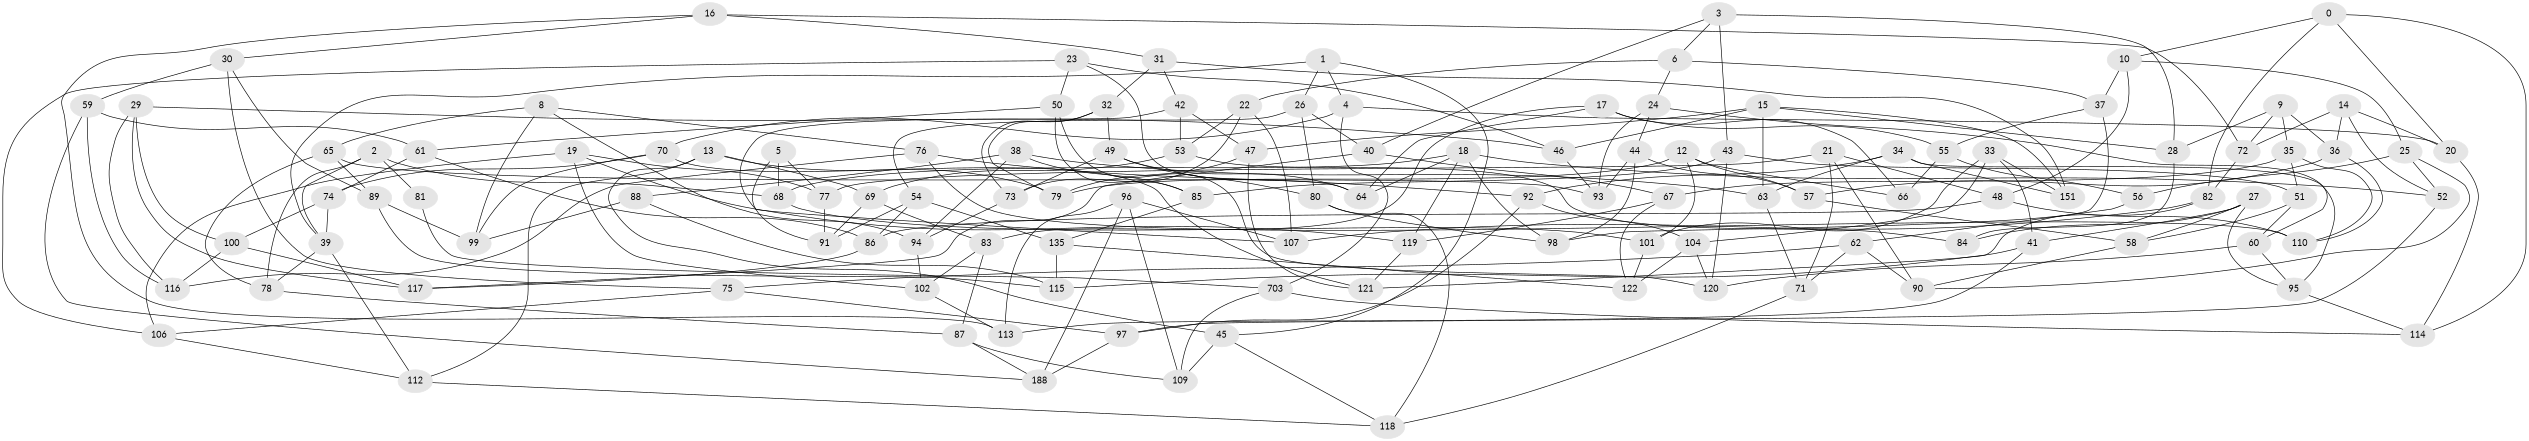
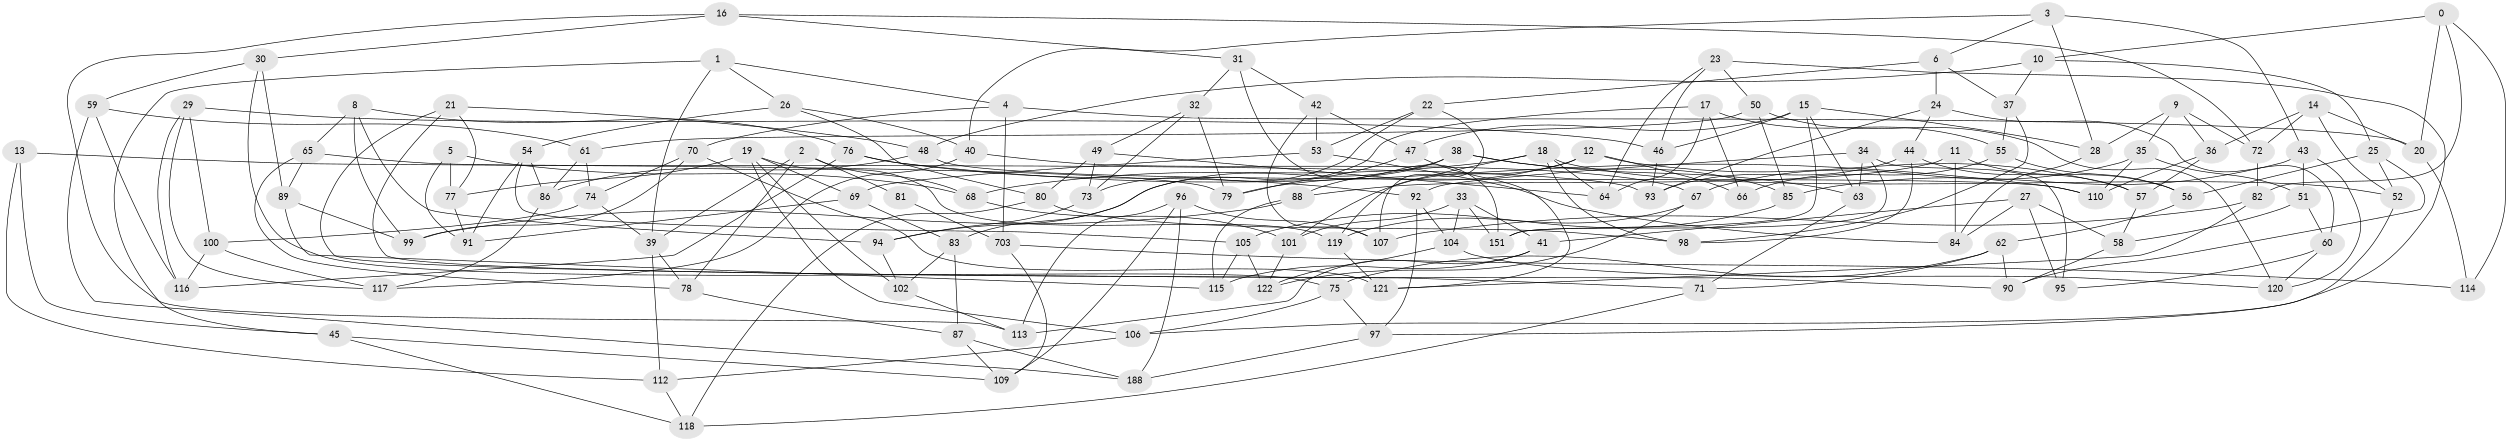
node "11": added
edge "13" -- "69": now "19" -- "69"
node "135": label "135" -> "105"
edge "95" -- "114": removed
